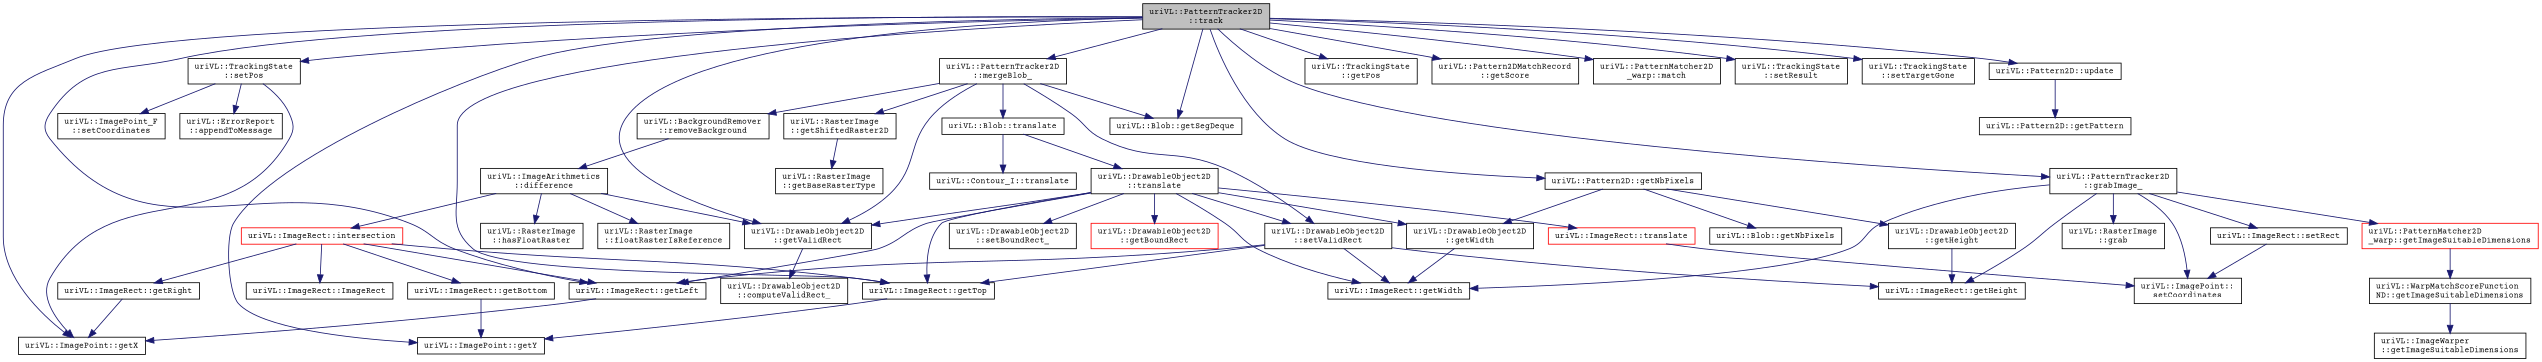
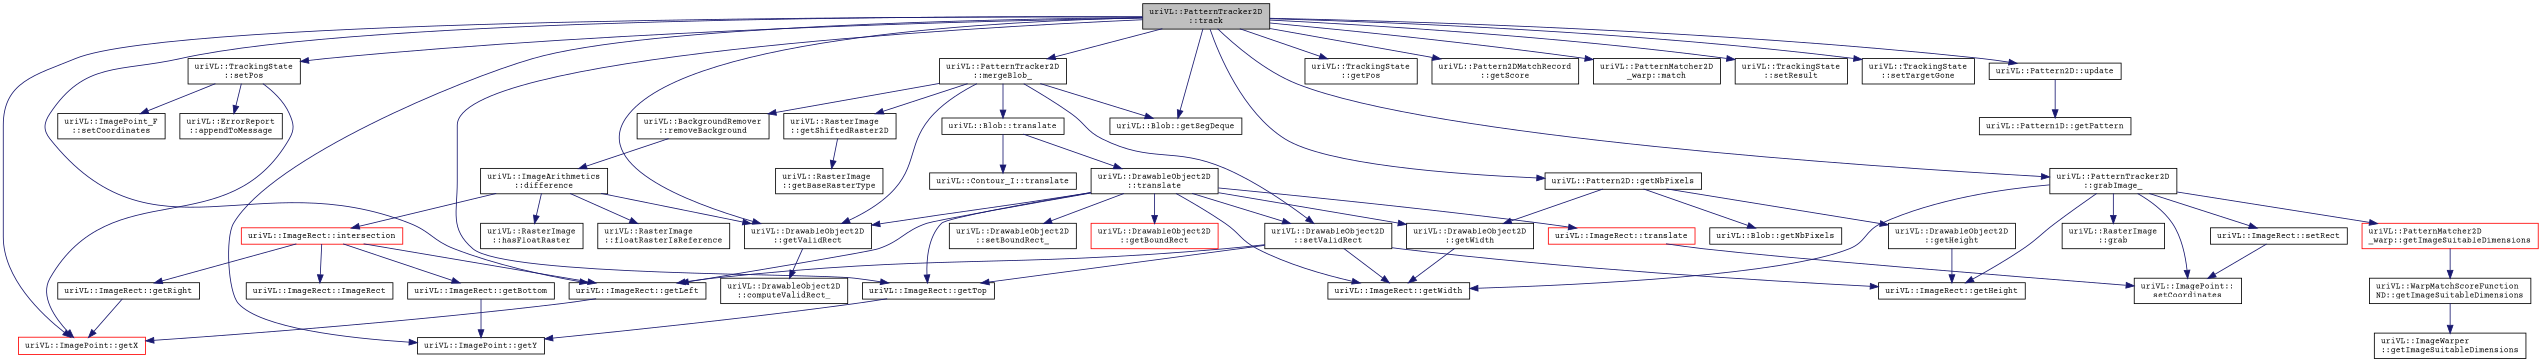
node "uriVL::Pattern2D::getPattern": label "uriVL::Pattern2D::getPattern" -> "uriVL::Pattern1D::getPattern"
edge "uriVL::ImageRect::intersection" -> "uriVL::ImageRect::getTop": removed
node "uriVL::ImagePoint::getX": color black -> red
